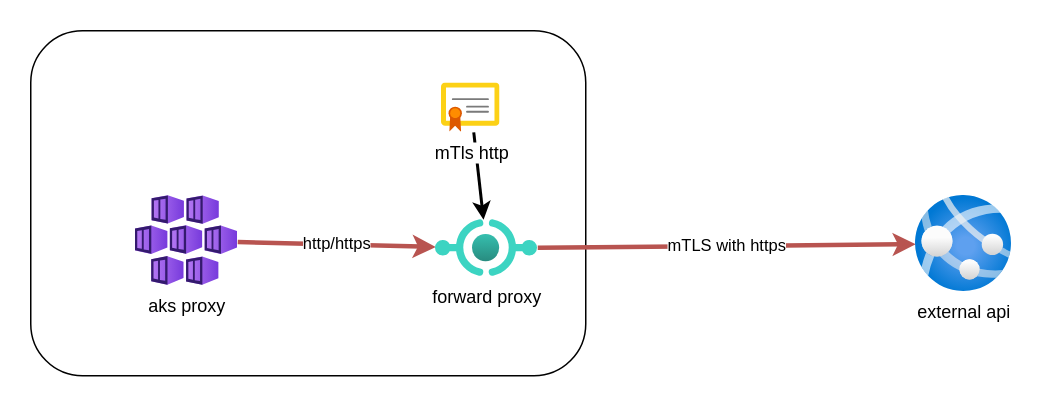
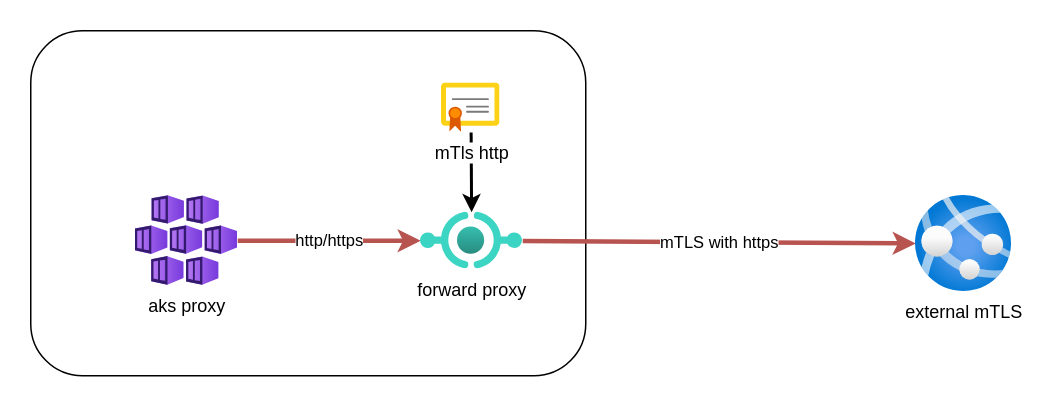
node "forward proxy": moved (487, 248) -> (472, 241)
node "external api": label "external api" -> "external mTLS"
